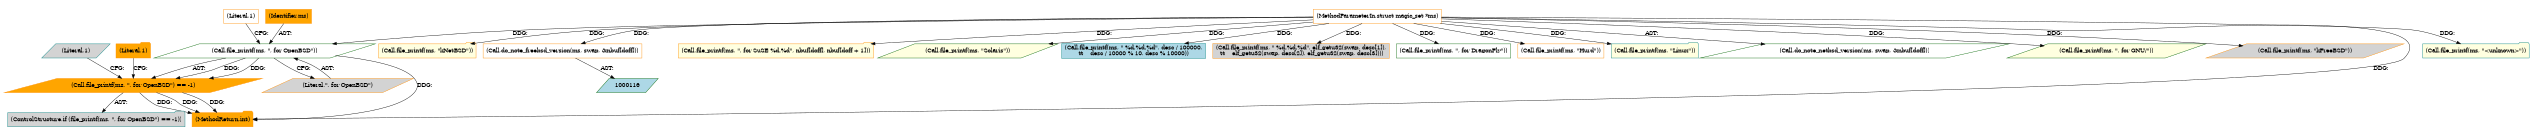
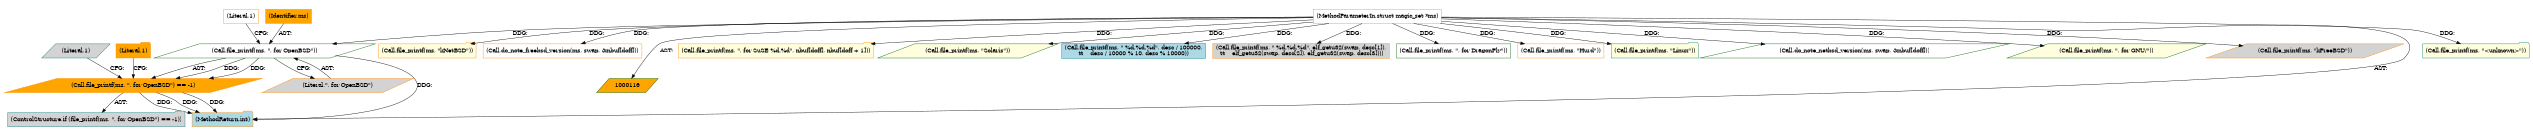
edge "(MethodParameterIn,struct magic_set *ms)" -> "(Call,do_note_netbsd_version(ms, swap, &nbuf[doff]))": label "AST: " -> "DDG: "
edge "(Call,do_note_freebsd_version(ms, swap, &nbuf[doff]))" -> "1000116": now "(MethodParameterIn,struct magic_set *ms)" -> "1000116"
edge "(MethodParameterIn,struct magic_set *ms)" -> "(MethodReturn,int)": label "DDG: " -> "AST: "
node "1000116": fillcolor lightblue -> orange
node "(MethodReturn,int)": fillcolor orange -> lightblue
